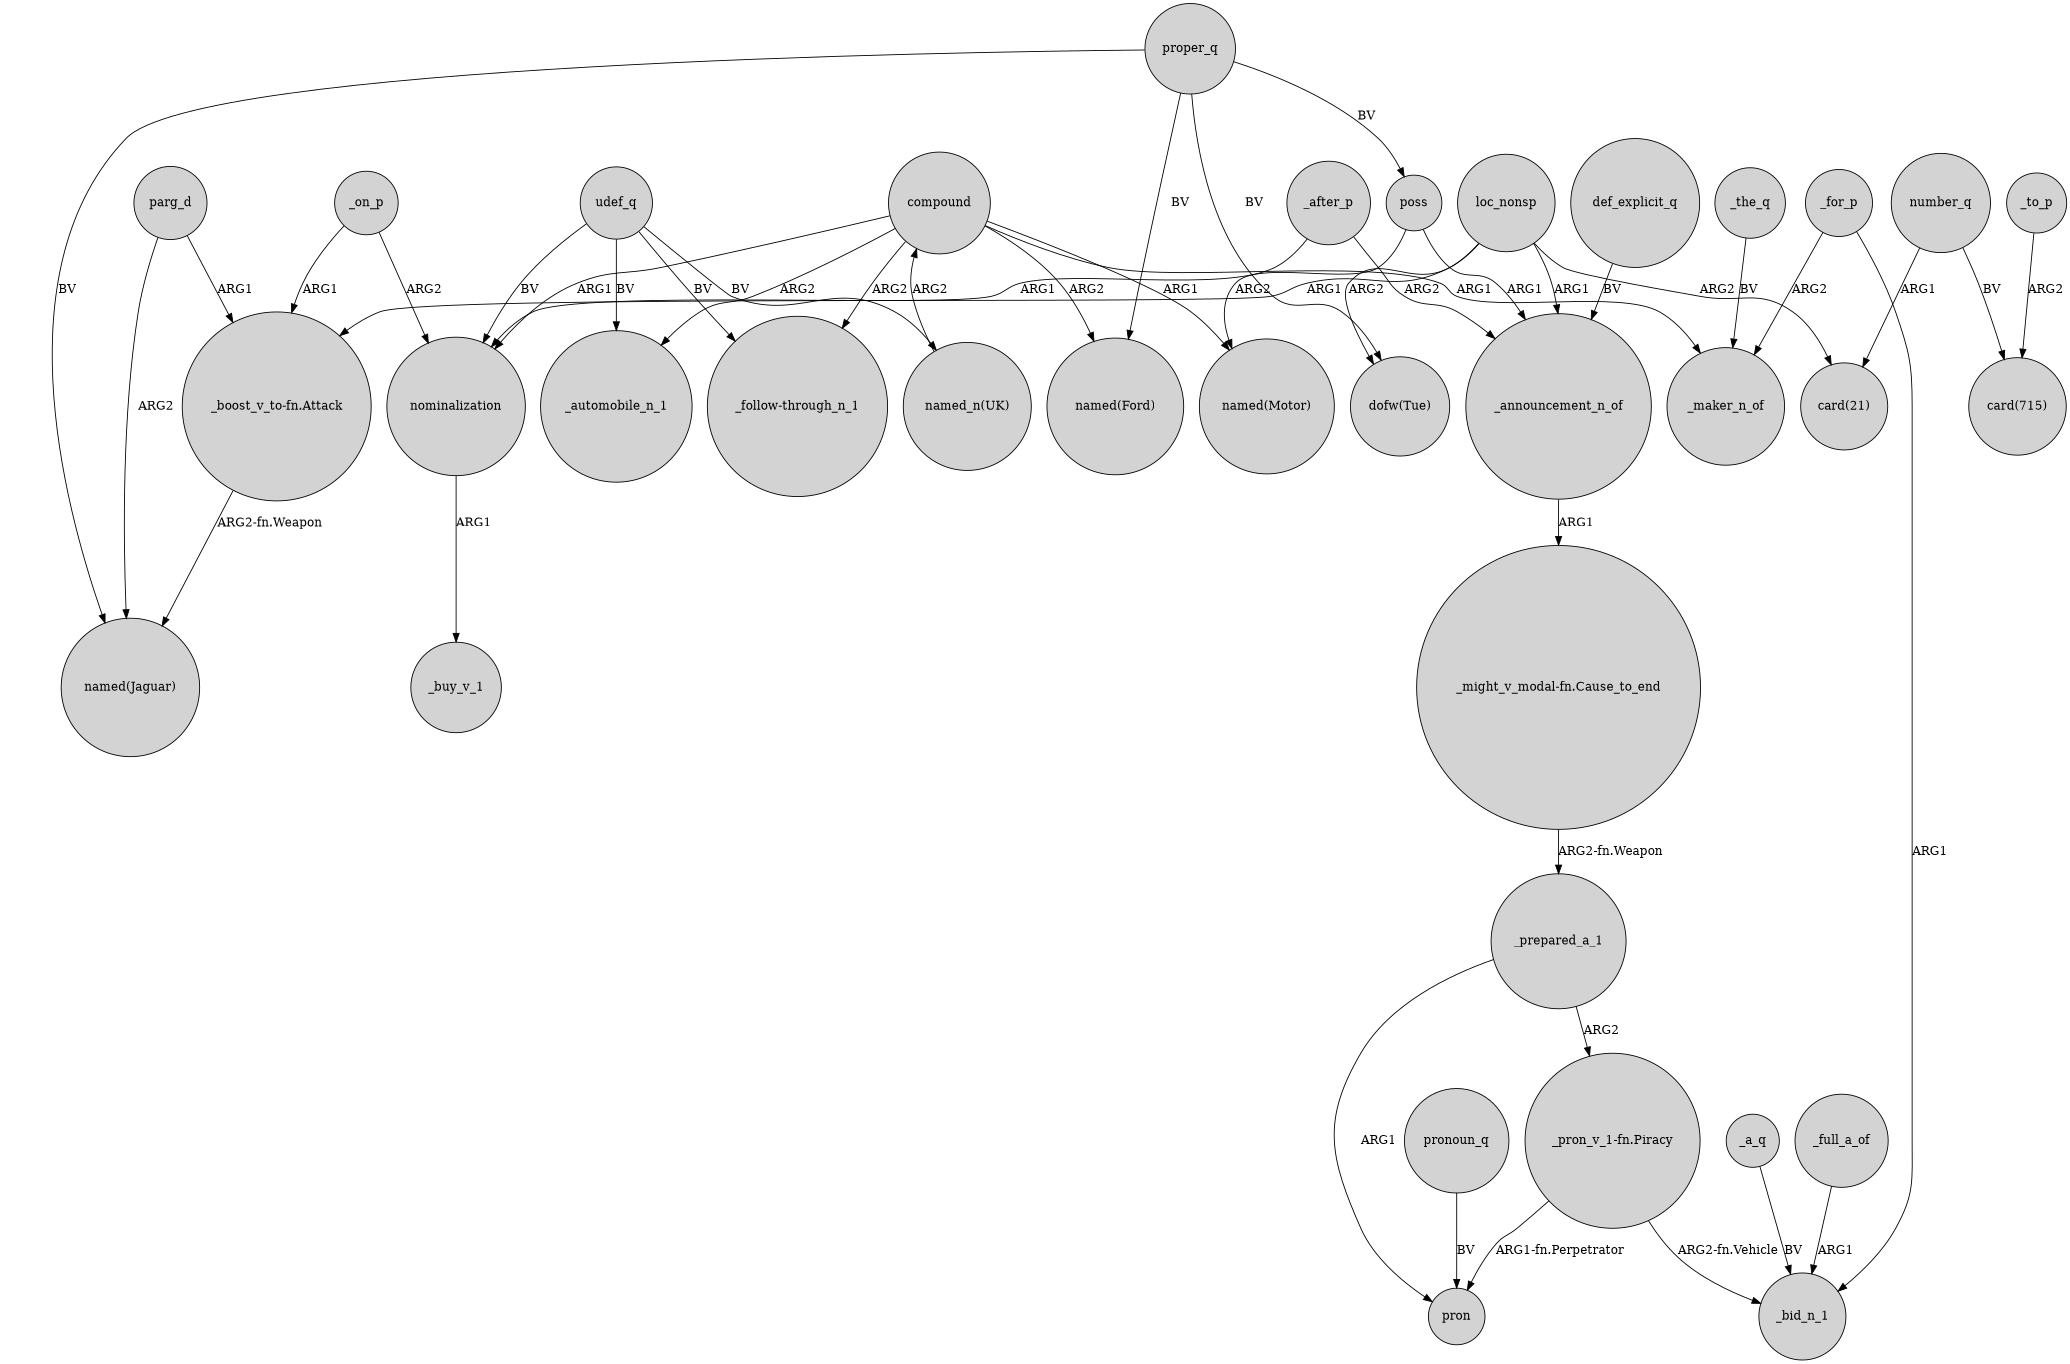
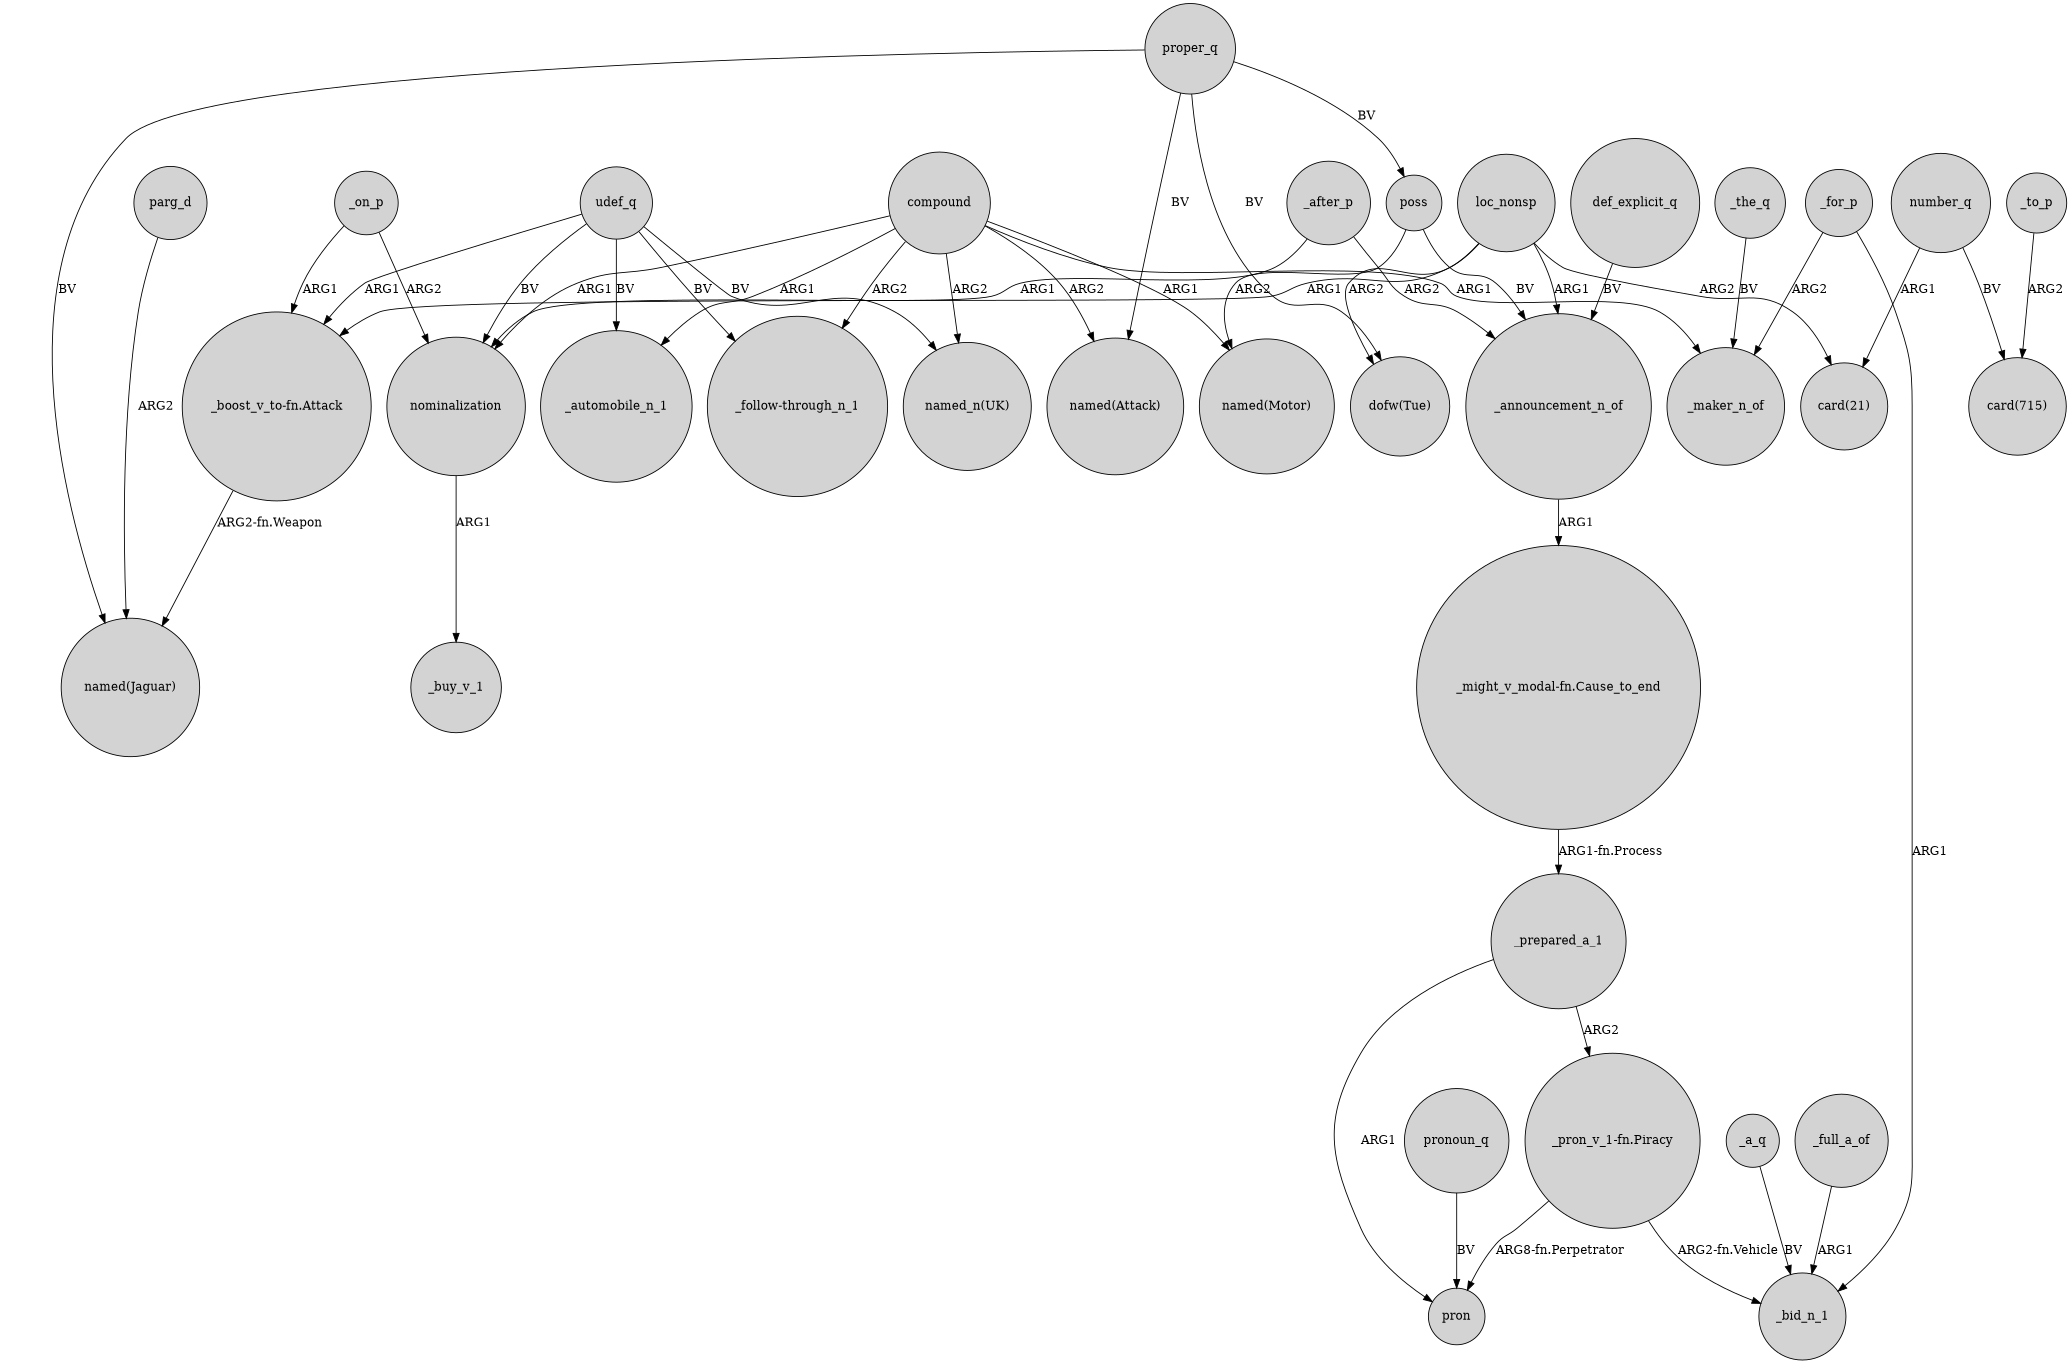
edge "parg_d" -> "_boost_v_to-fn.Attack": now "udef_q" -> "_boost_v_to-fn.Attack"
edge "compound" -> "_automobile_n_1": label "ARG2" -> "ARG1"
edge "poss" -> "_announcement_n_of": label "ARG1" -> "BV"
edge "named_n(UK)" -> "compound": reversed
node "named(Ford)": label "named(Ford)" -> "named(Attack)"
edge "_might_v_modal-fn.Cause_to_end" -> "_prepared_a_1": label "ARG2-fn.Weapon" -> "ARG1-fn.Process"
edge "_pron_v_1-fn.Piracy" -> "pron": label "ARG1-fn.Perpetrator" -> "ARG8-fn.Perpetrator"
